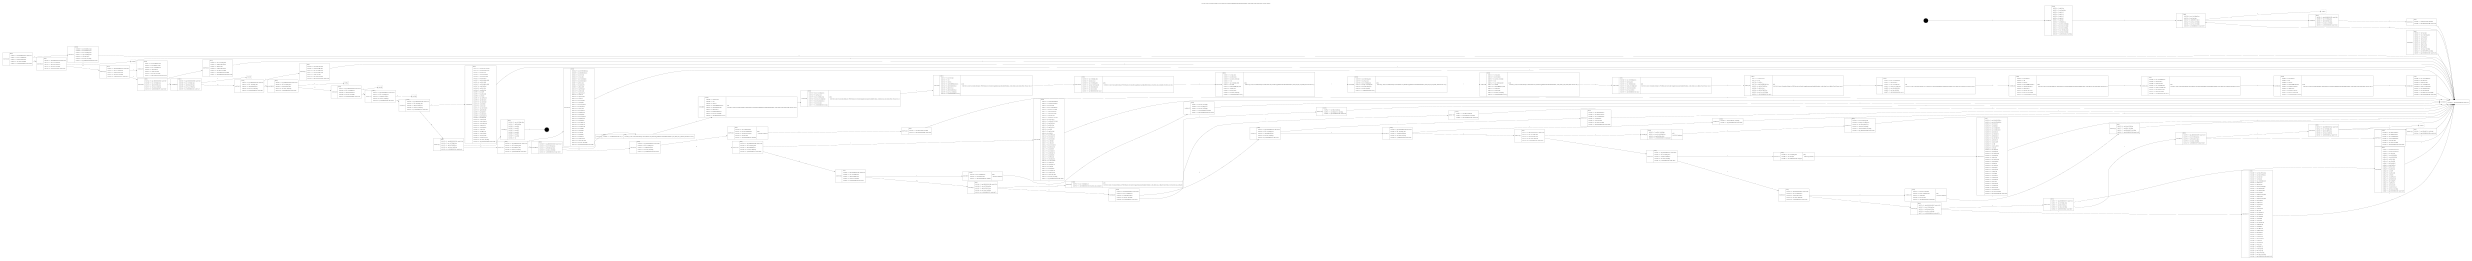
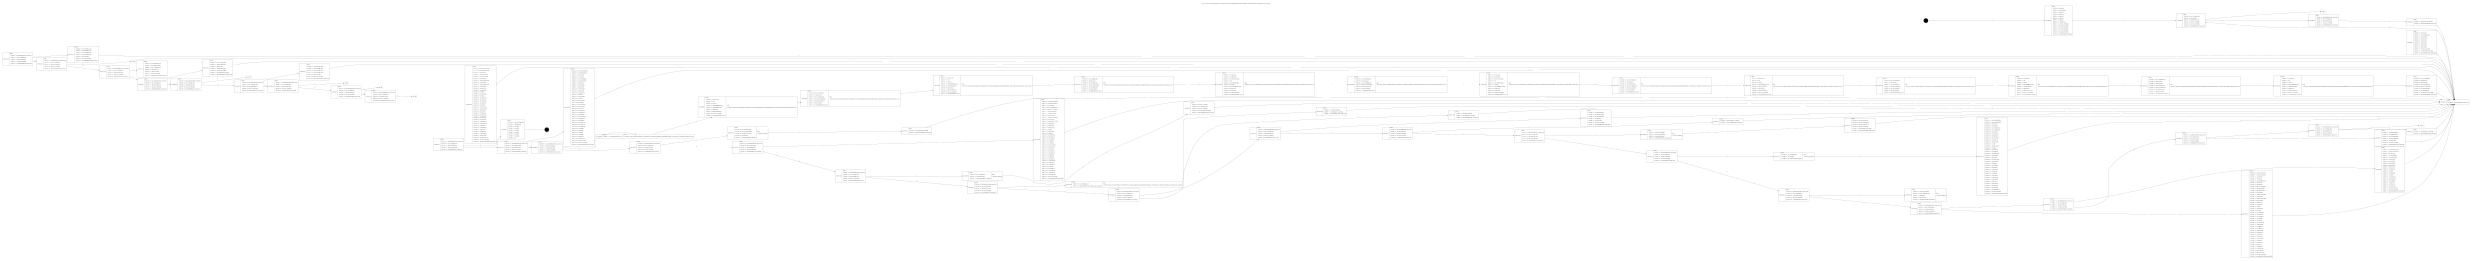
node "0x401400 [25]": removed
node "0x401653 [23]": removed
